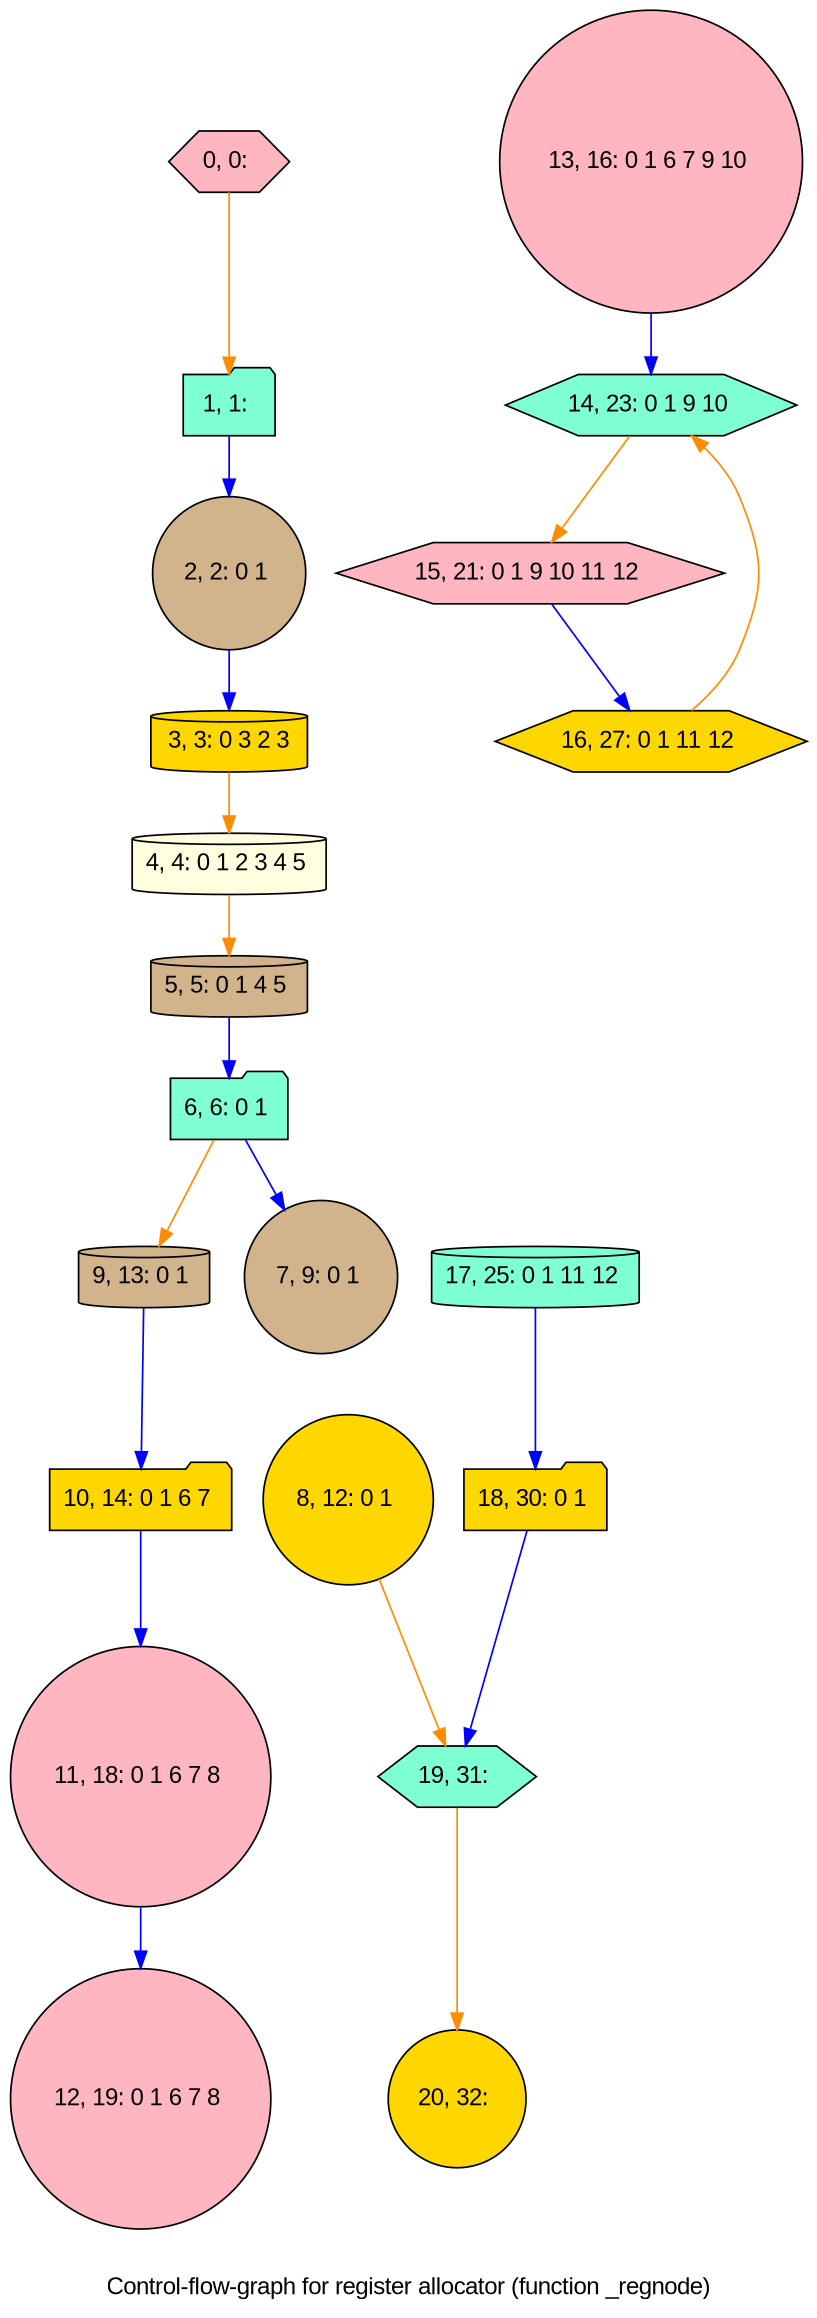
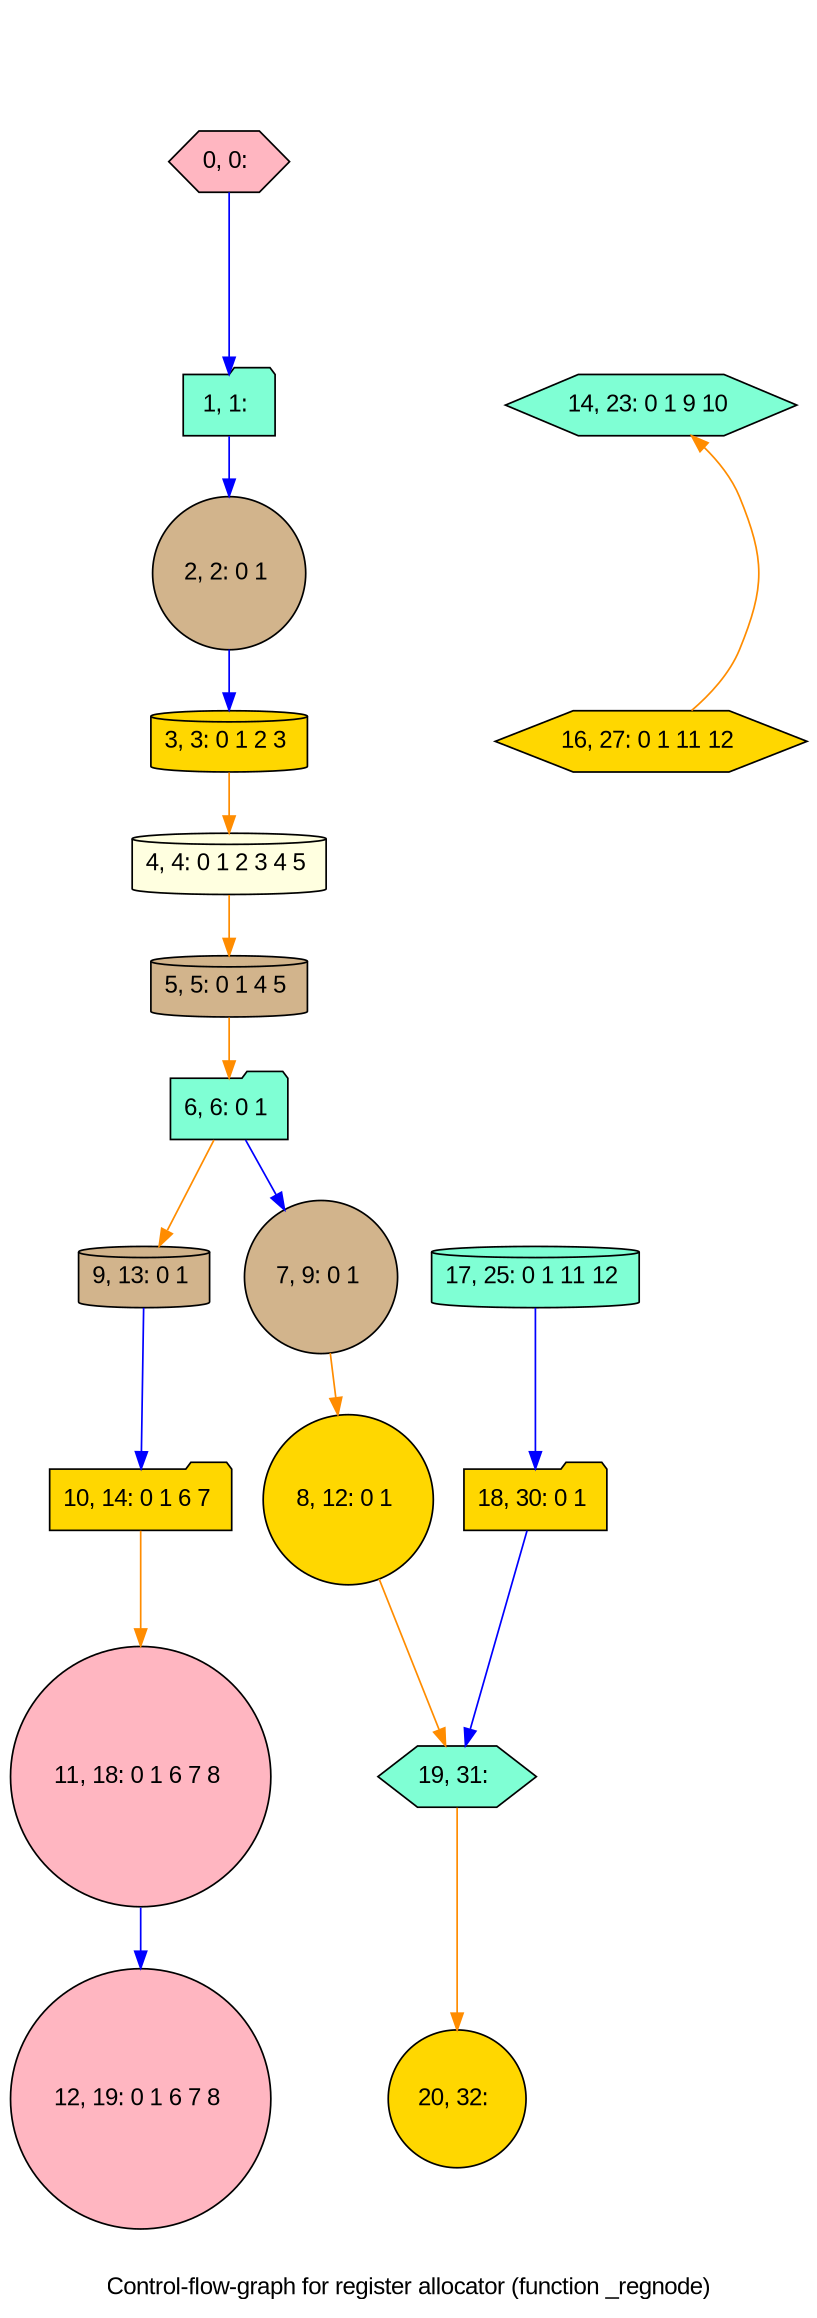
node "13, 16: 0 1 6 7 9 10": removed
edge "0, 0:" -> "1, 1:": color darkorange -> blue
node "15, 21: 0 1 9 10 11 12": removed
node "3, 3: 0 3 2 3": label "3, 3: 0 3 2 3" -> "3, 3: 0 1 2 3"
edge "5, 5: 0 1 4 5" -> "6, 6: 0 1": color blue -> darkorange
edge "7, 9: 0 1" -> "8, 12: 0 1": added
edge "10, 14: 0 1 6 7" -> "11, 18: 0 1 6 7 8": color blue -> darkorange
